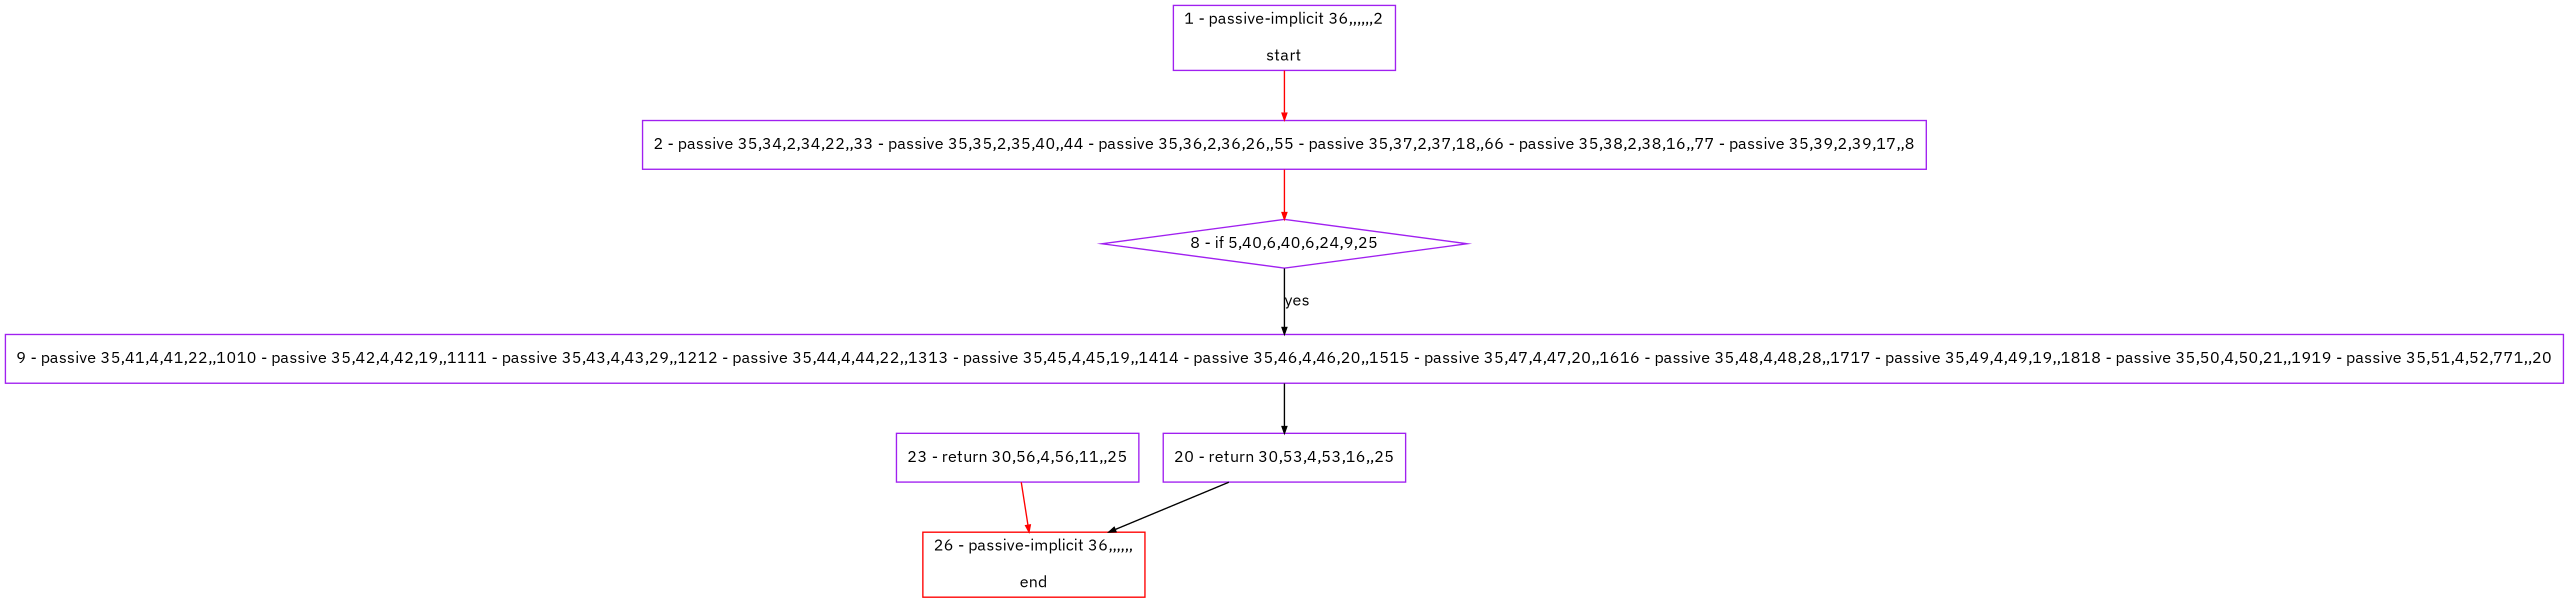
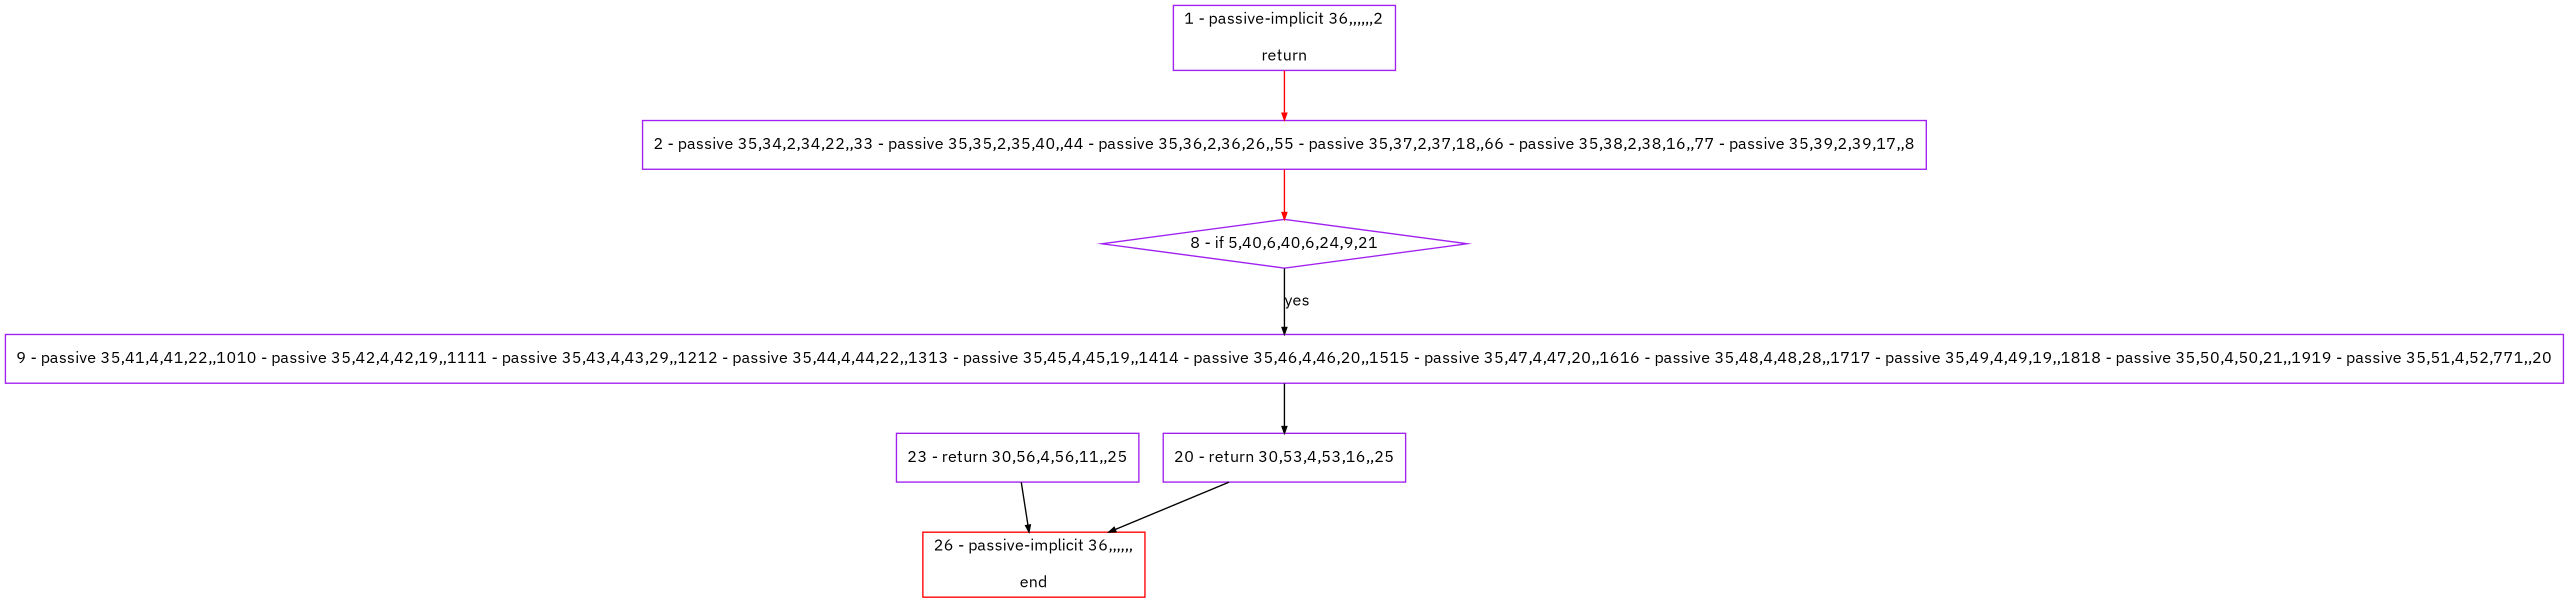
node "1 - passive-implicit 36,,,,,,2 start": label "1 - passive-implicit 36,,,,,,2 start" -> "1 - passive-implicit 36,,,,,,2 return"
node "8 - if 5,40,6,40,6,24,9,25": label "8 - if 5,40,6,40,6,24,9,25" -> "8 - if 5,40,6,40,6,24,9,21"
edge "23 - return 30,56,4,56,11,,25" -> "26 - passive-implicit 36,,,,,, end": color red -> black
